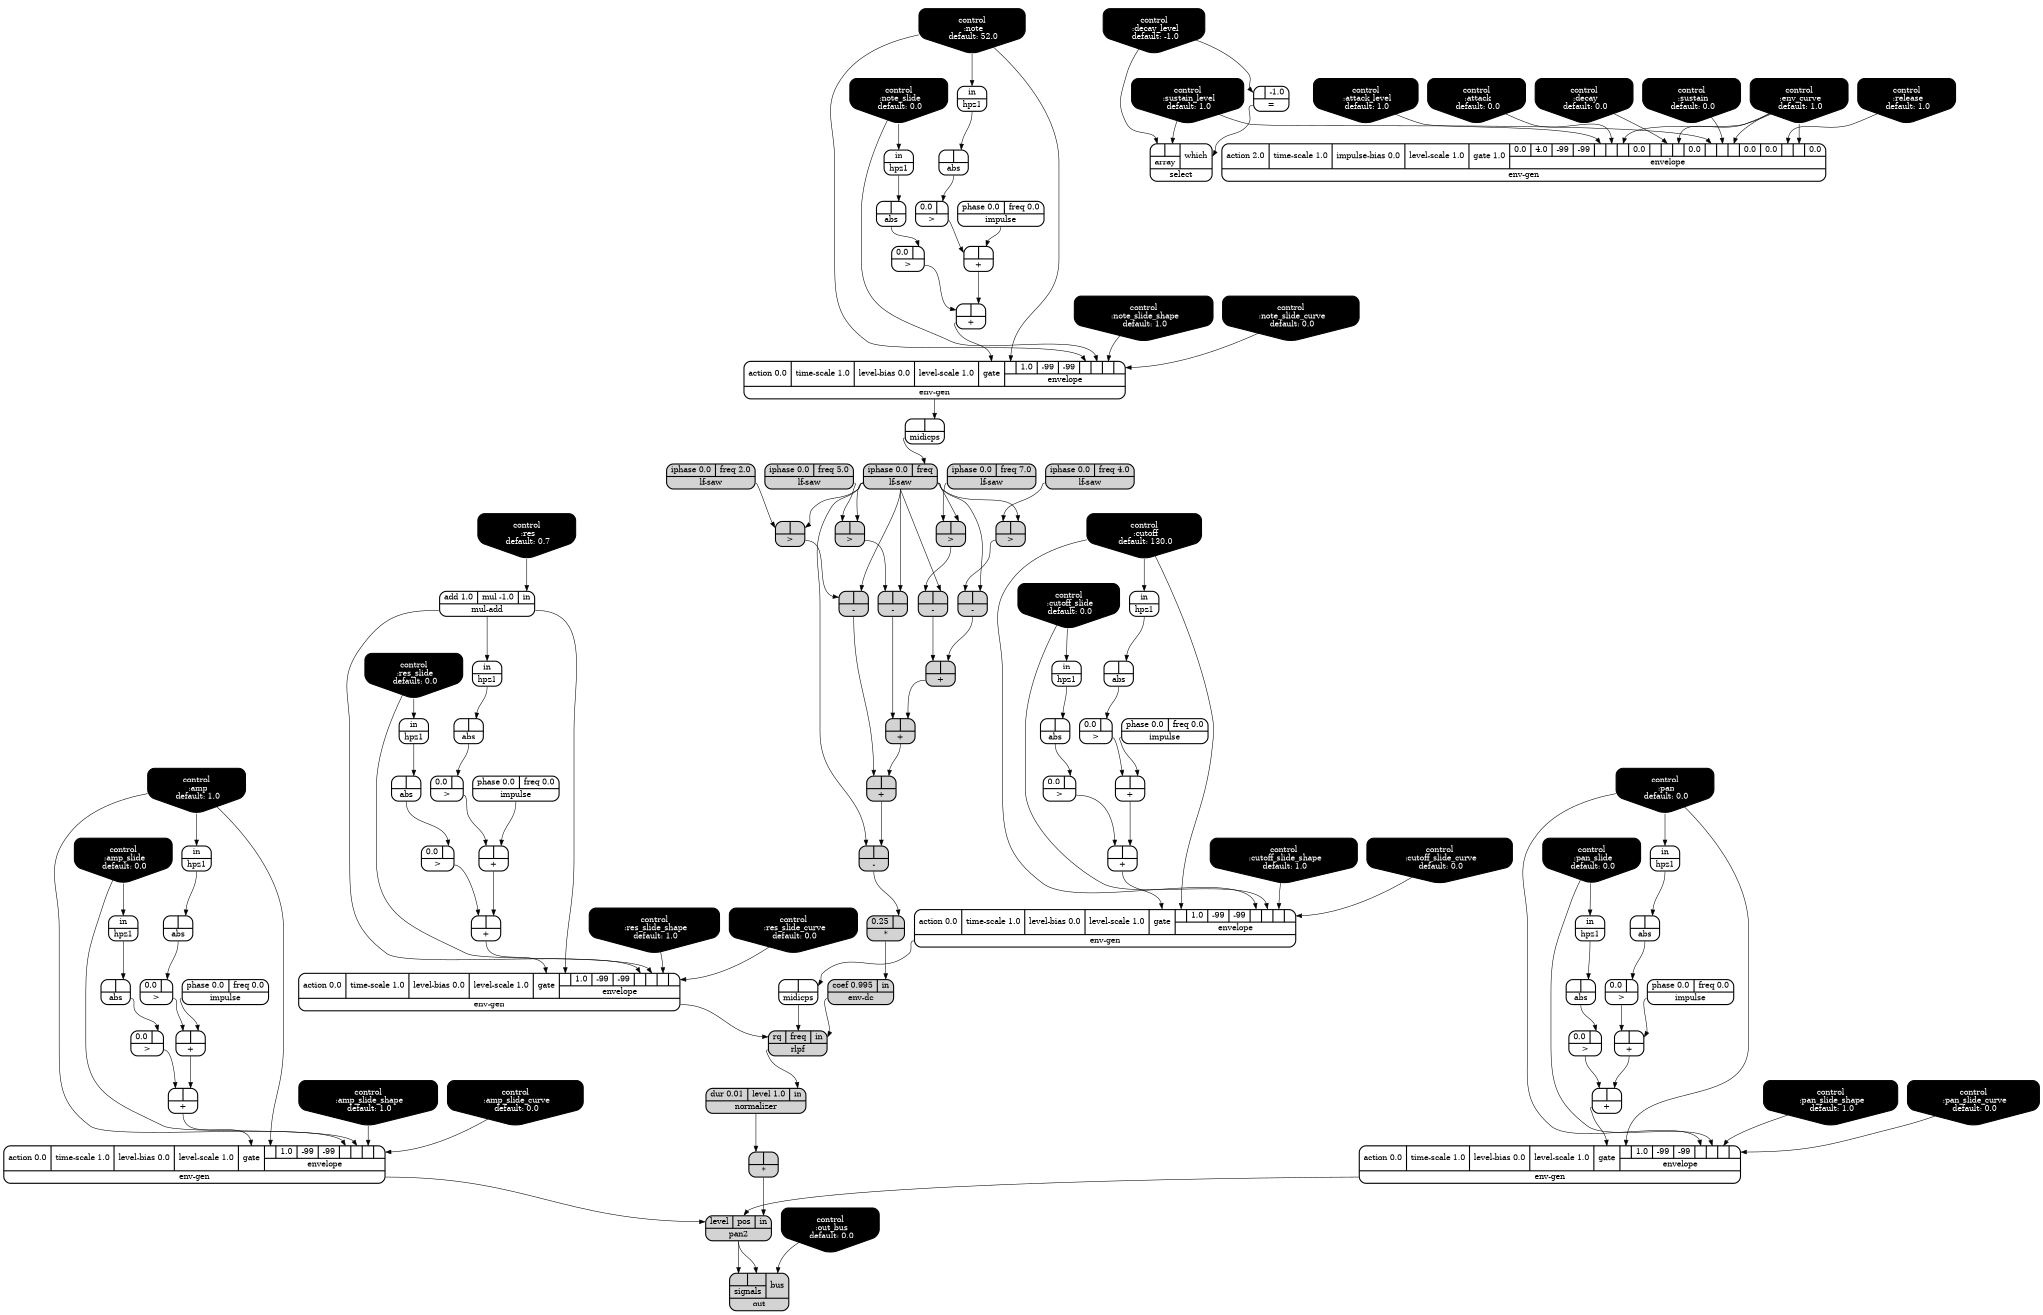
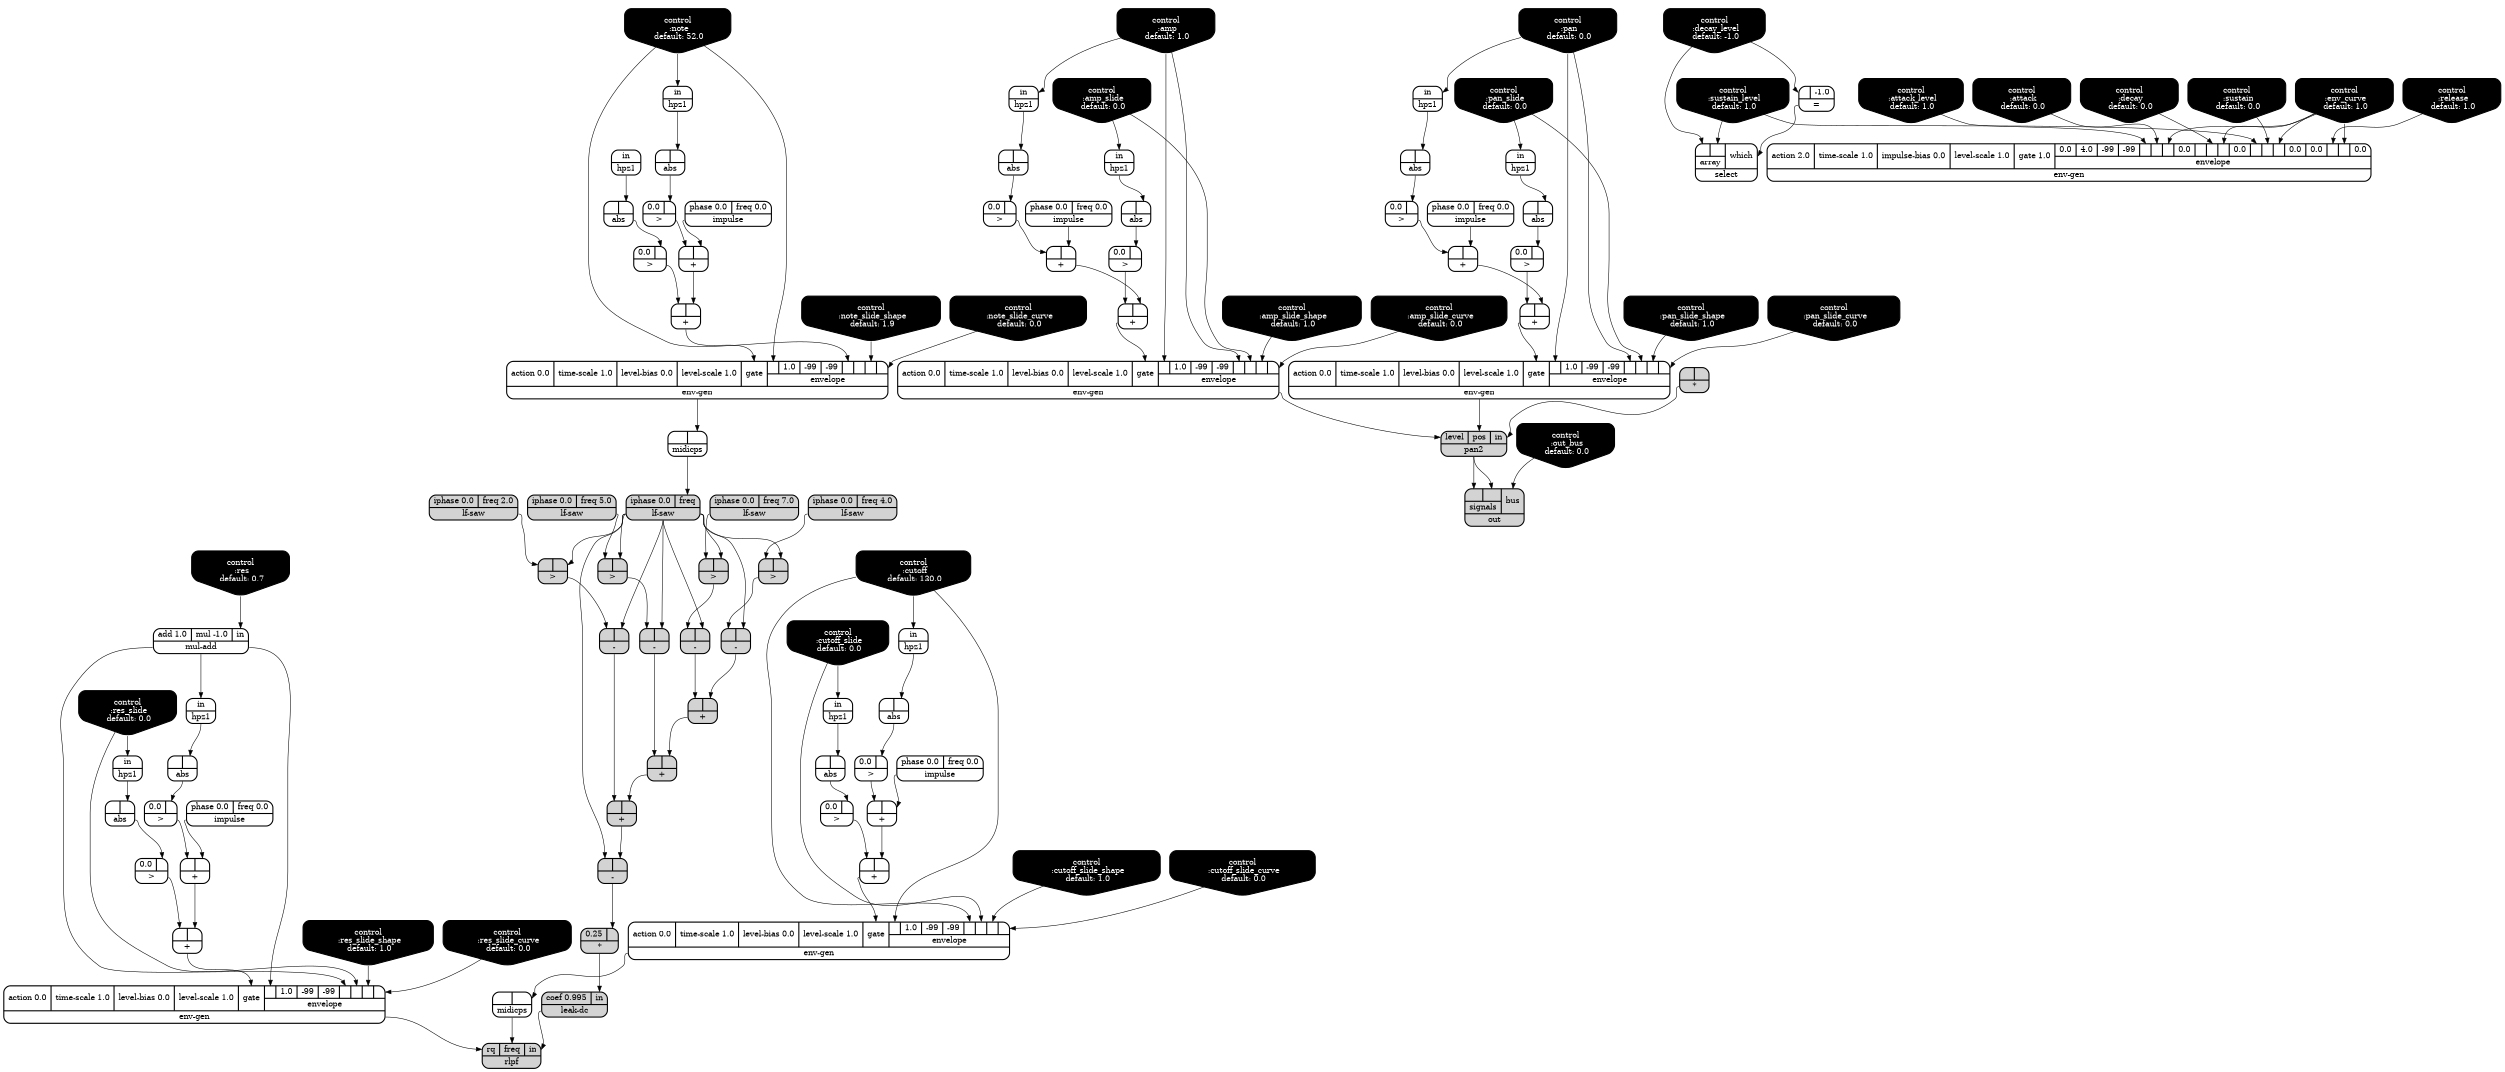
node "control :note_slide default: 0.0": removed
node "control :note_slide_shape default: 1.0": label "control :note_slide_shape default: 1.0" -> "control :note_slide_shape default: 1.9"
node "coef 0.995": text "env-dc" -> "leak-dc"
node "dur 0.01": removed
